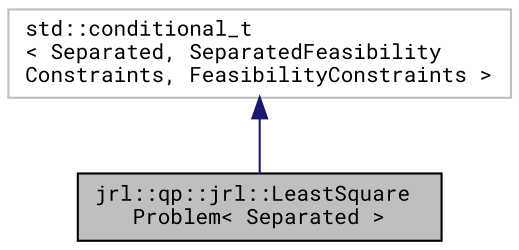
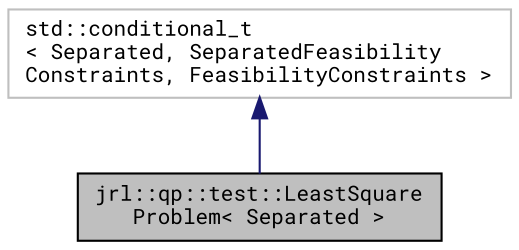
node "jrl::qp::jrl::LeastSquare Problem< Separated >": label "jrl::qp::jrl::LeastSquare Problem< Separated >" -> "jrl::qp::test::LeastSquare Problem< Separated >"
